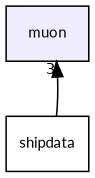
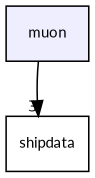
edge "shipdata" -> "muon": reversed
